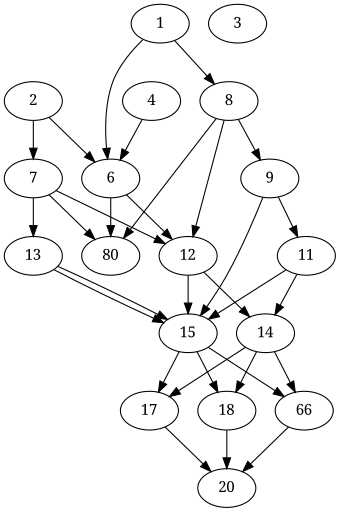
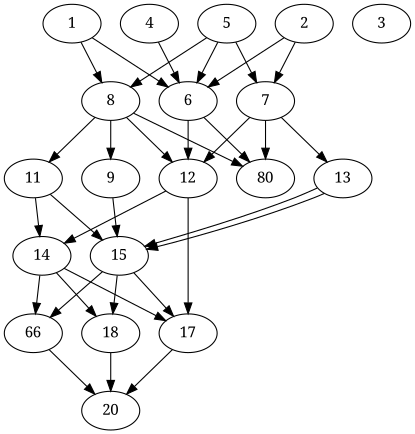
node "5": added
edge "9" -> "11": now "8" -> "11"
edge "12" -> "15": now "12" -> "17"
